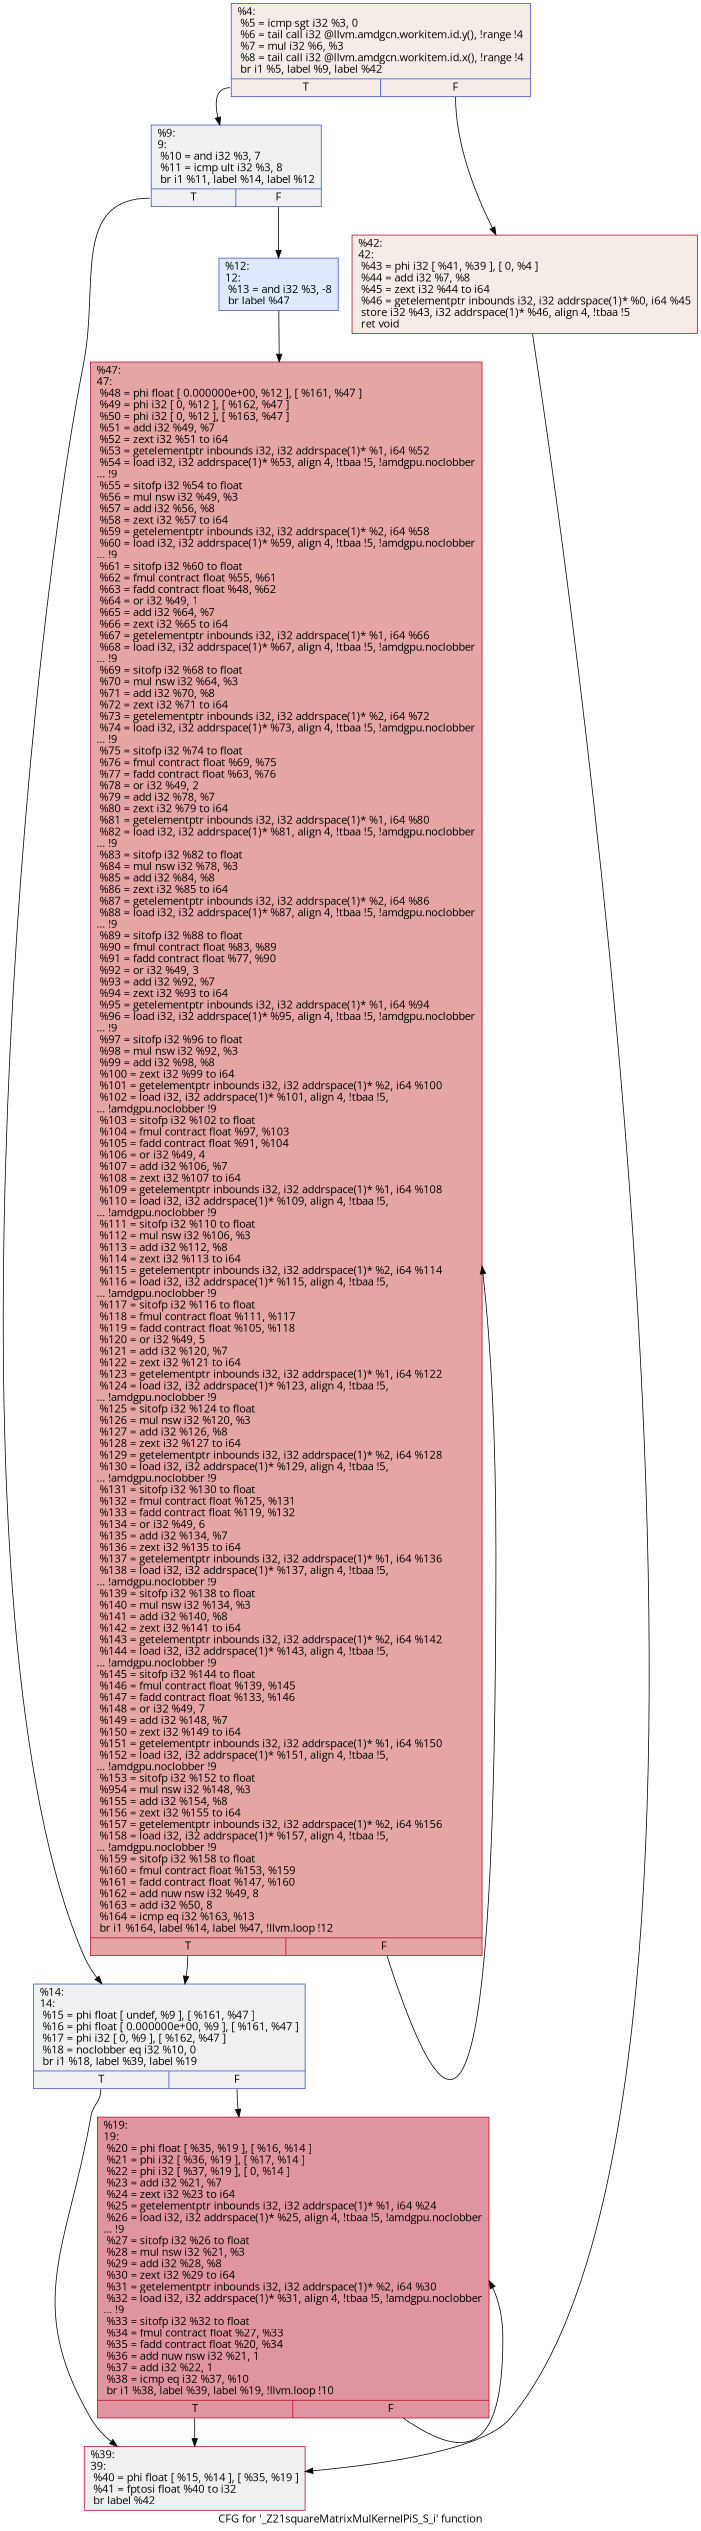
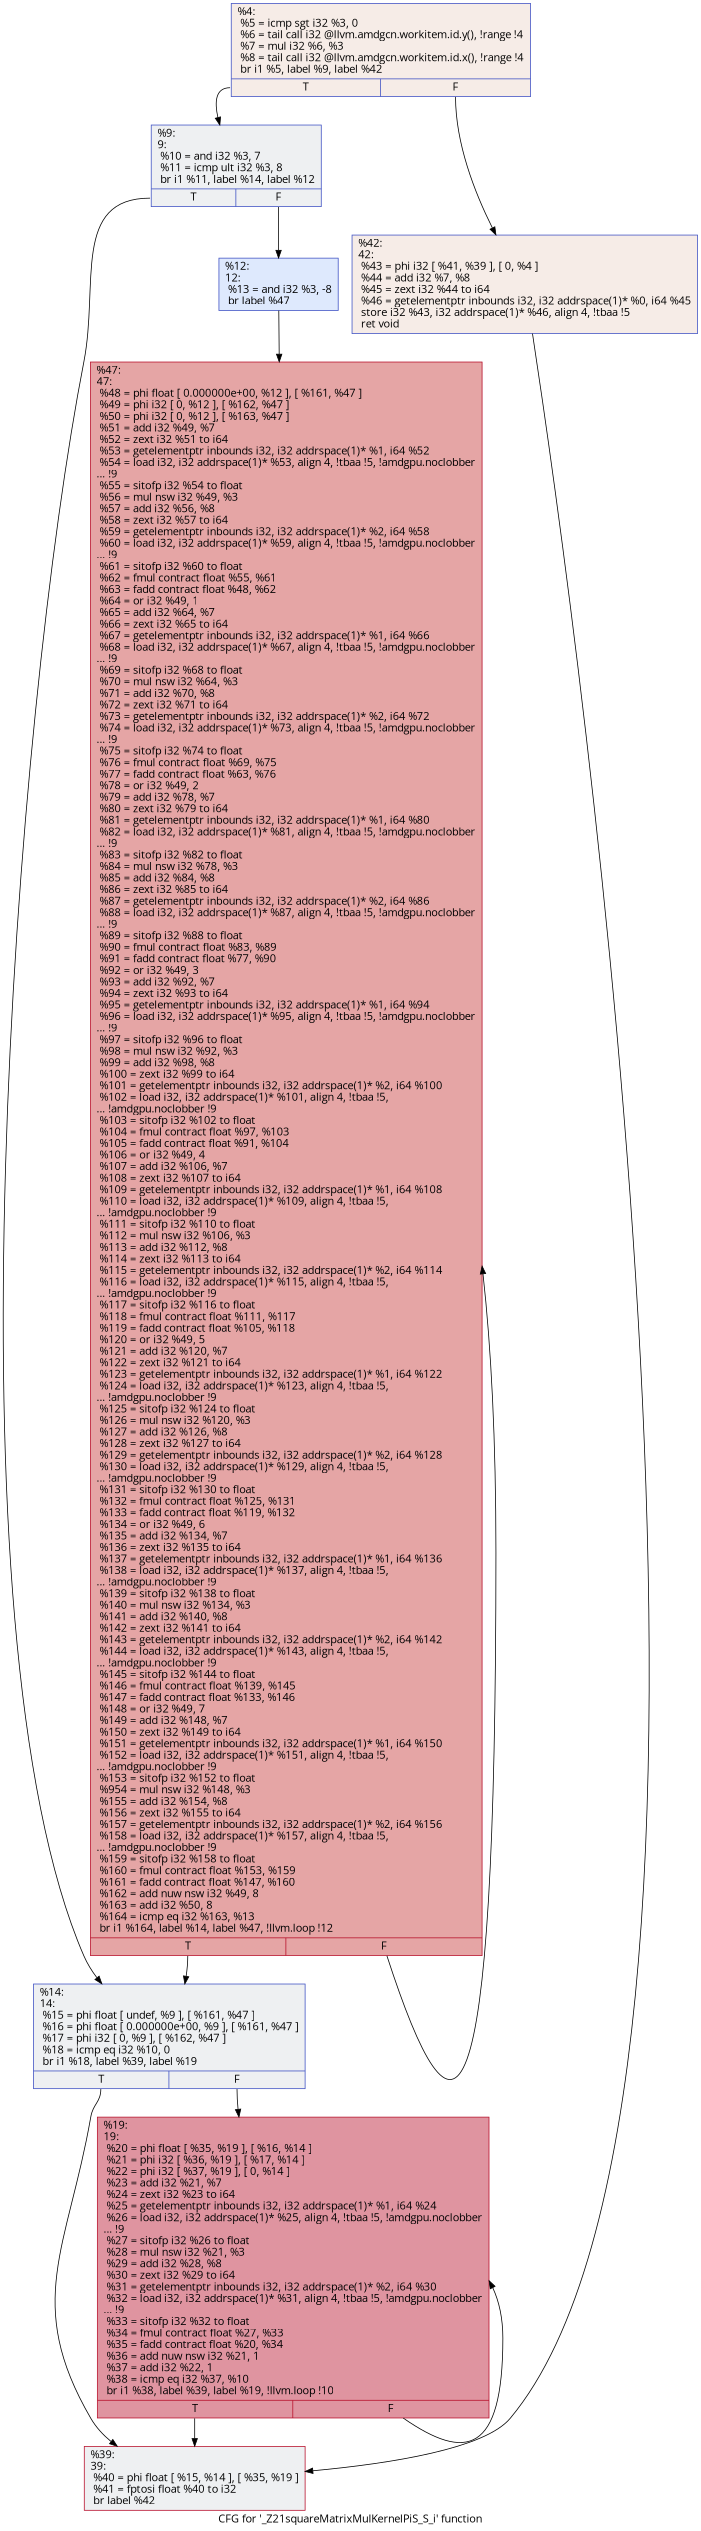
node "%42:": color #b70d28ff -> #3d50c3ff
node "%14:": text "%18 = noclobber eq i32 %10, 0" -> "%18 = icmp eq i32 %10, 0"
